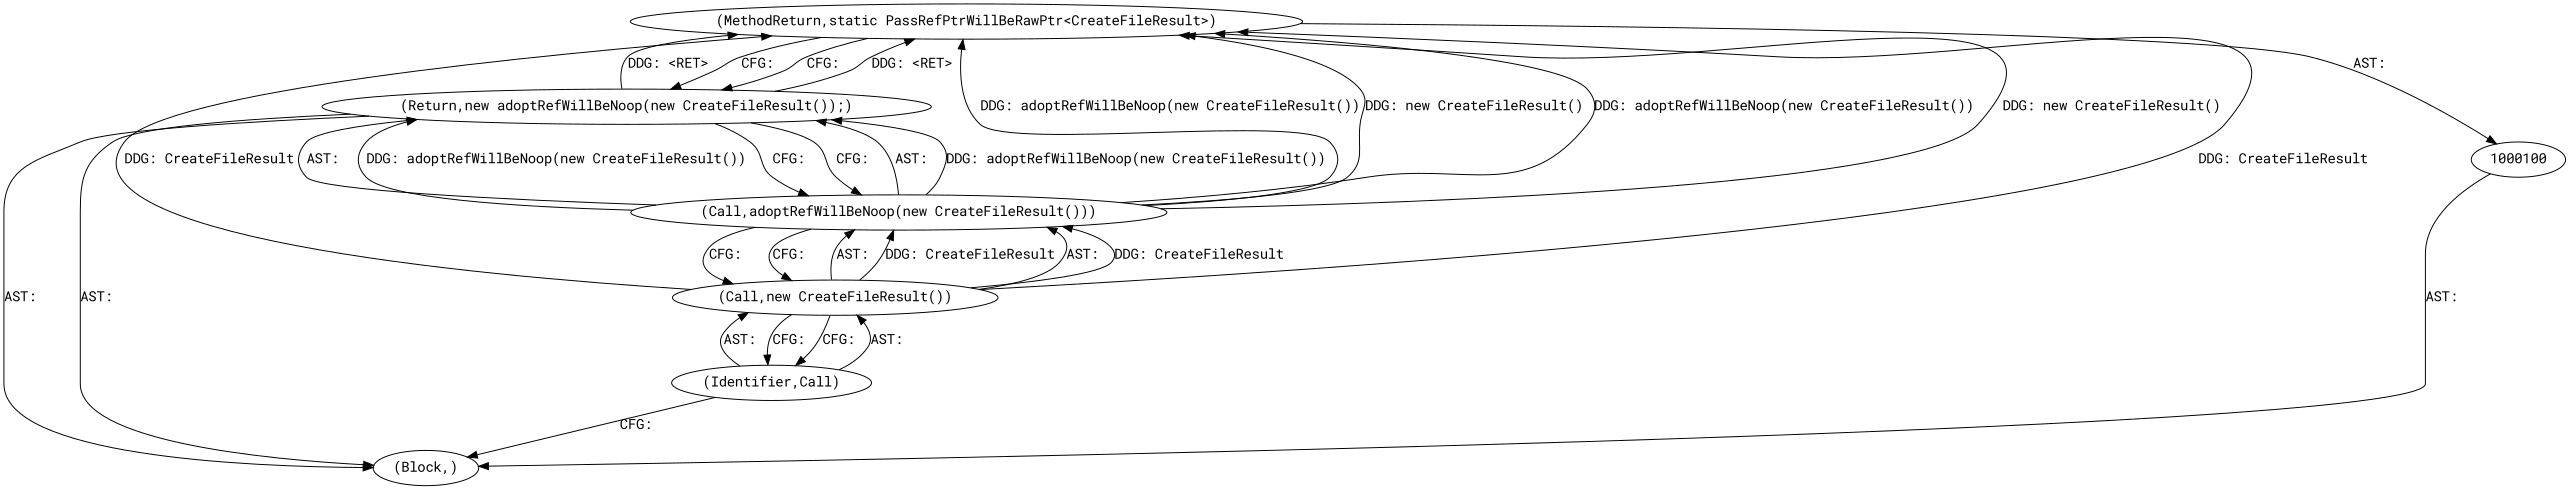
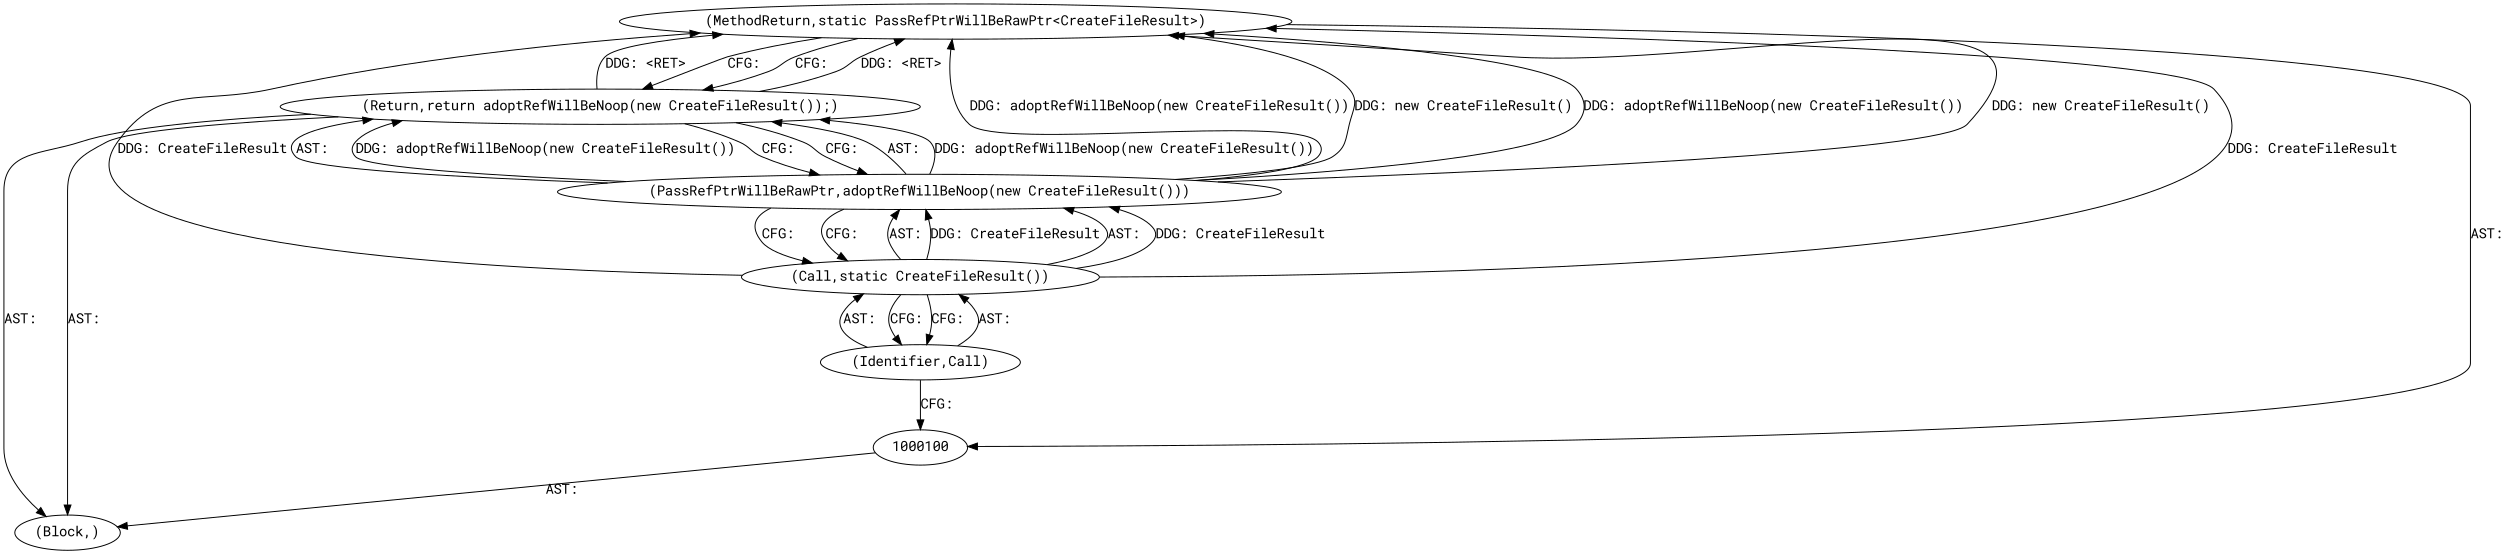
node "(Return,new adoptRefWillBeNoop(new CreateFileResult());)": label "(Return,new adoptRefWillBeNoop(new CreateFileResult());)" -> "(Return,return adoptRefWillBeNoop(new CreateFileResult());)"
node "(Call,adoptRefWillBeNoop(new CreateFileResult()))": label "(Call,adoptRefWillBeNoop(new CreateFileResult()))" -> "(PassRefPtrWillBeRawPtr,adoptRefWillBeNoop(new CreateFileResult()))"
node "(Call,new CreateFileResult())": label "(Call,new CreateFileResult())" -> "(Call,static CreateFileResult())"
edge "(Identifier,Call)" -> "(Block,)": now "(Identifier,Call)" -> "1000100"
